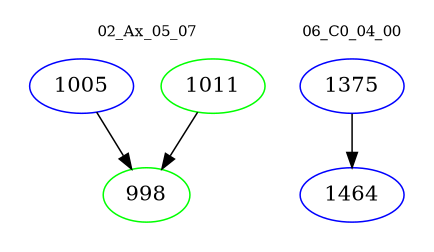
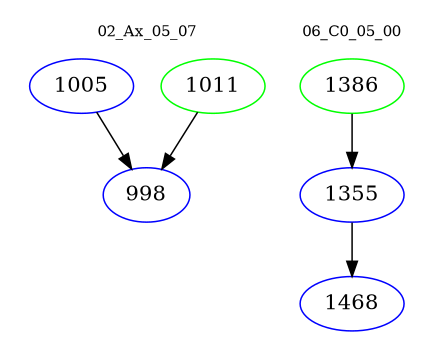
cluster "06_C0_04_00": label "06_C0_04_00" -> "06_C0_05_00"
node "1375": label "1375" -> "1355"
node "1386": added
node "998": color green -> blue
node "1464": label "1464" -> "1468"
